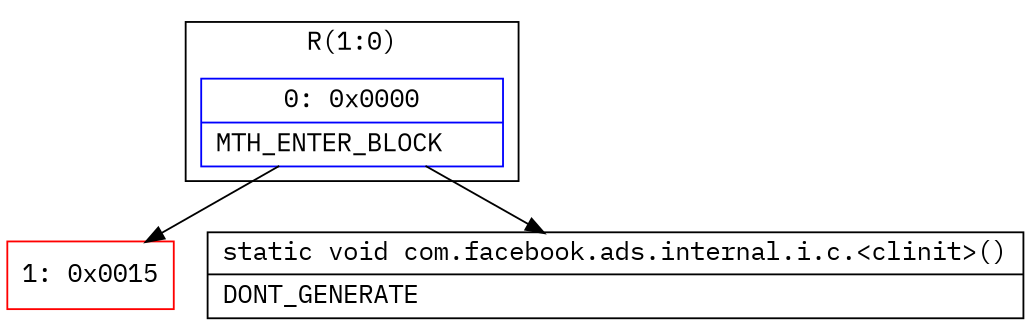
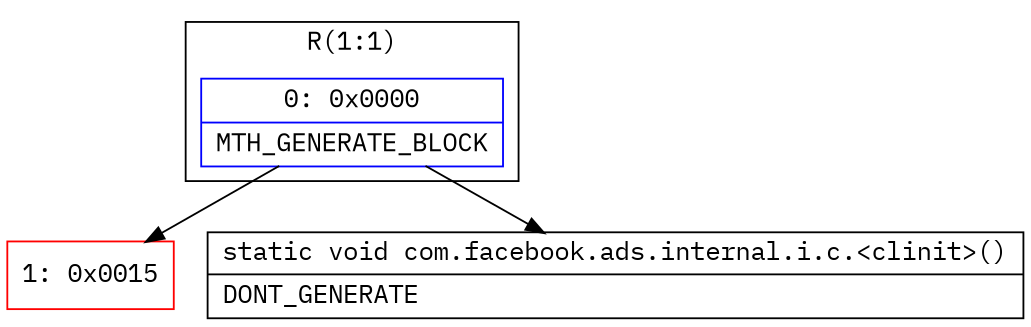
cluster "R(1:0)": label "R(1:0)" -> "R(1:1)"
node "0: 0x0000": text "MTH_ENTER_BLOCK" -> "MTH_GENERATE_BLOCK"
